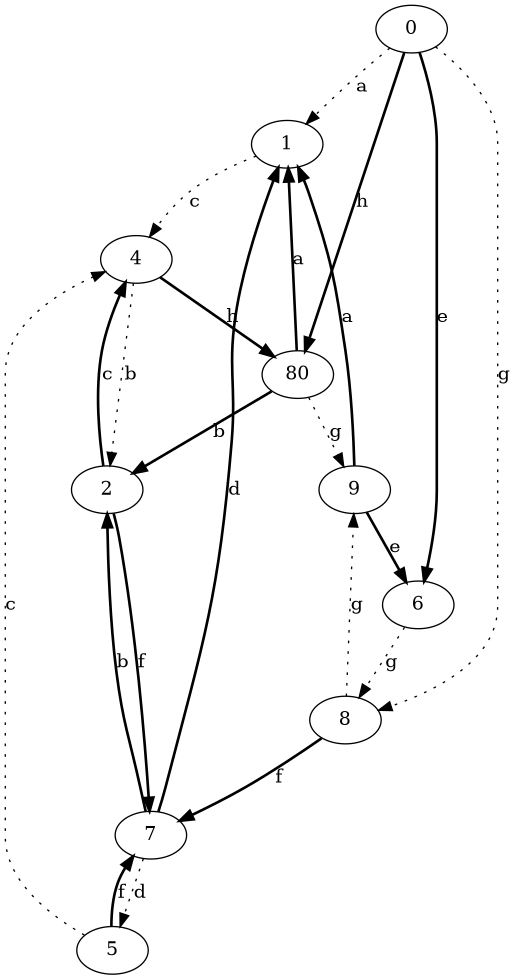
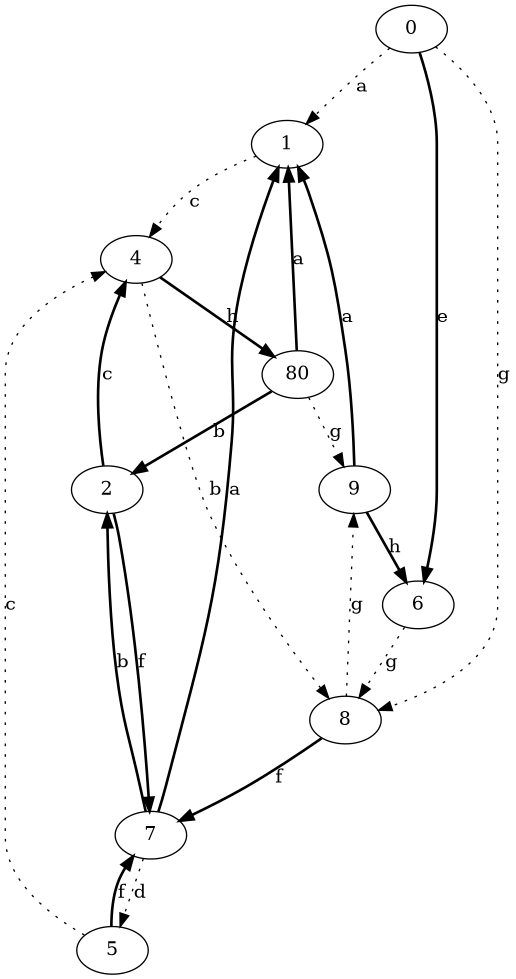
edge "0" -> "80": removed, label "h"
edge "4" -> "2": now "4" -> "8"
edge "7" -> "1": label "d" -> "a"
edge "9" -> "6": label "e" -> "h"
